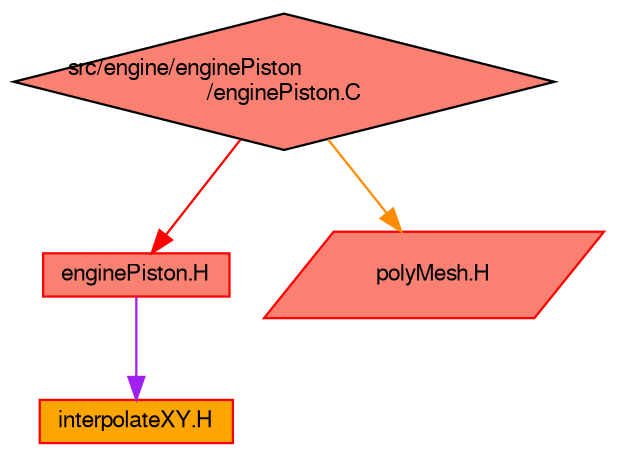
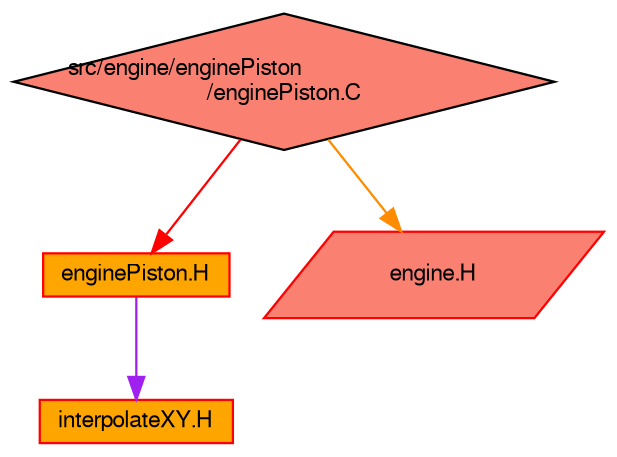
node "enginePiston.H": fillcolor salmon -> orange
node "polyMesh.H": label "polyMesh.H" -> "engine.H"
